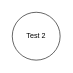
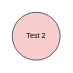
node "Test 2": fillcolor #ffffff -> #f8cecc
